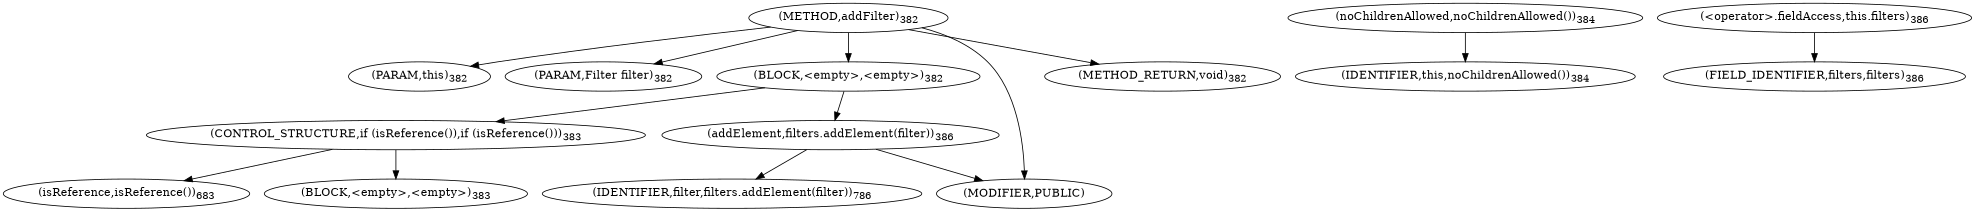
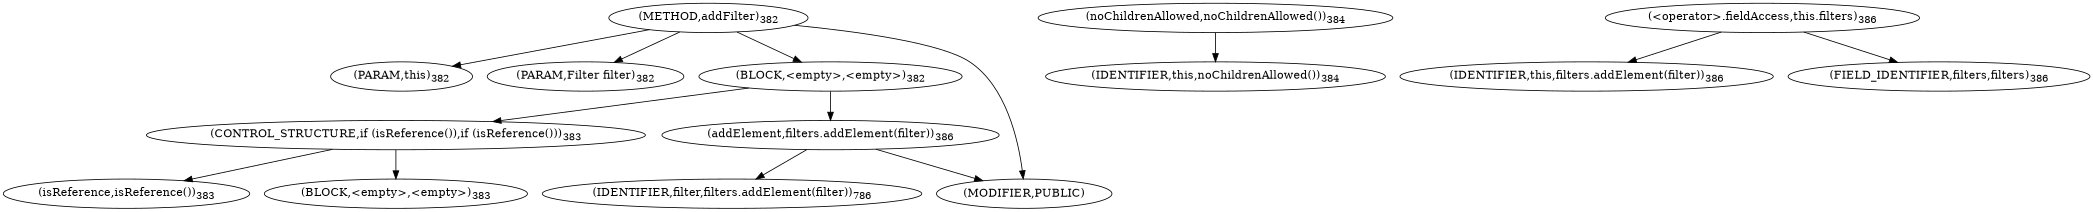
node "(METHOD_RETURN,void)": removed
node "(IDENTIFIER,this,filters.addElement(filter))": added
node "(isReference,isReference())": text "683" -> "383"
